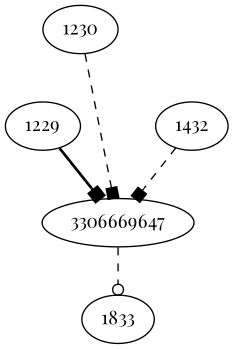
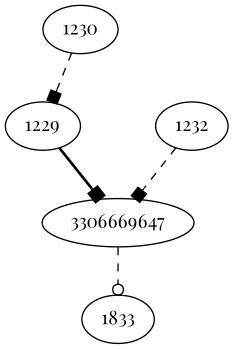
edge "1230" -> "3306669647": now "1230" -> "1229"
node "1432": label "1432" -> "1232"
